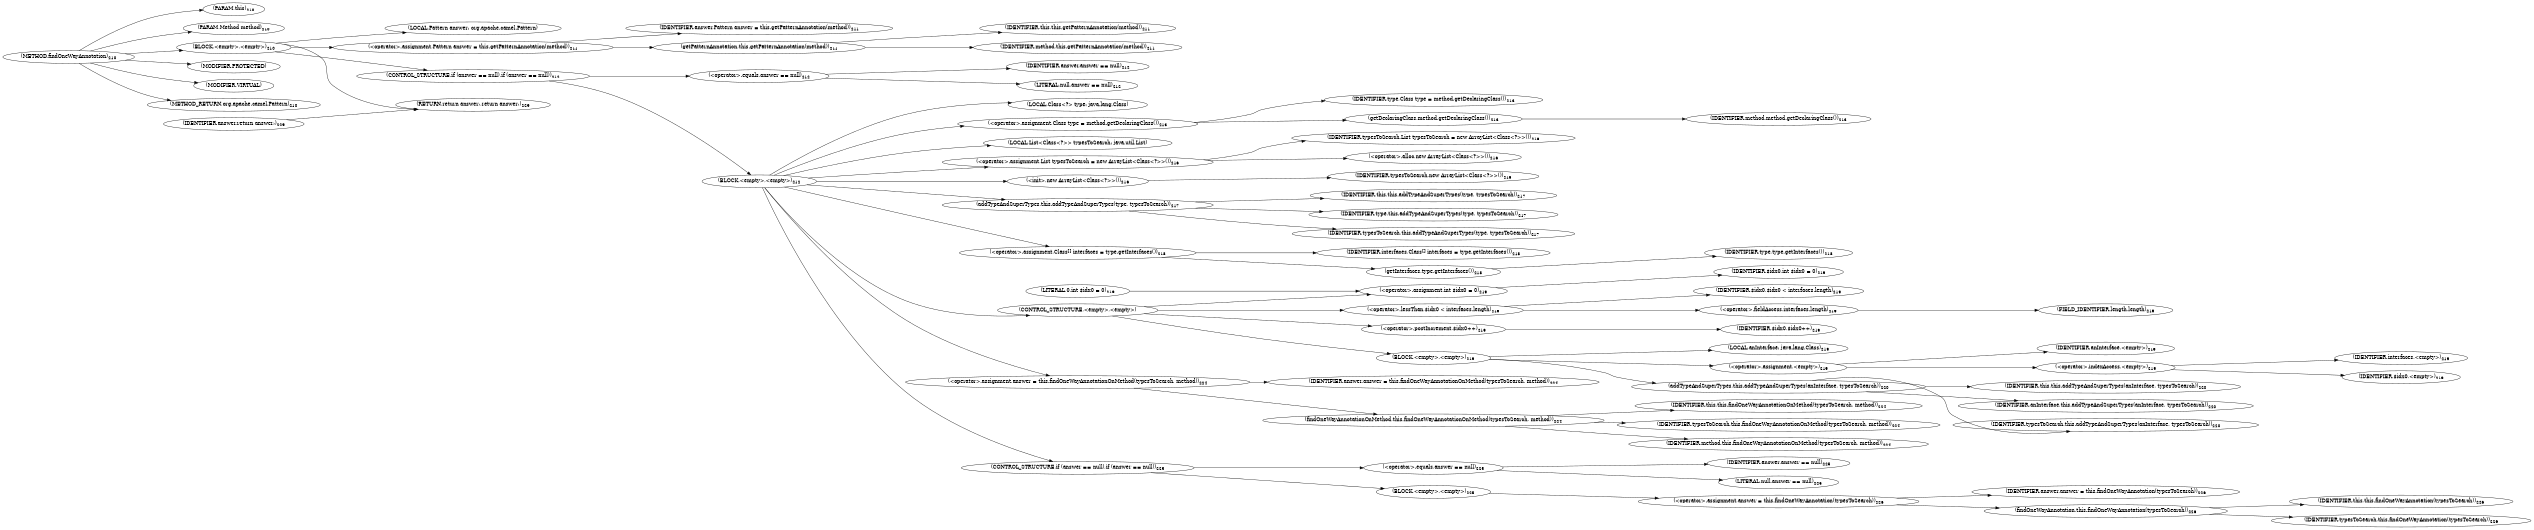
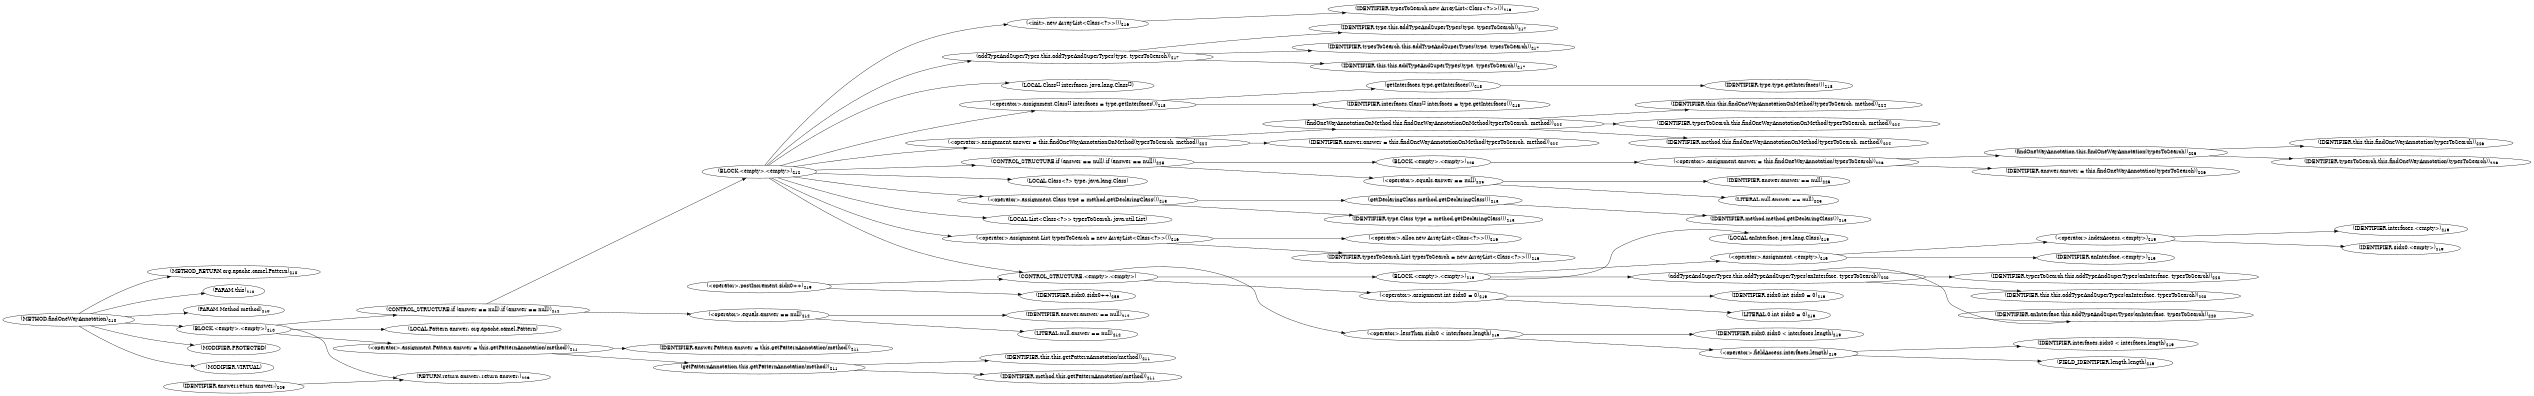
node "(LOCAL,Class[] interfaces: java.lang.Class[])": added
edge "(LITERAL,0,int $idx0 = 0)" -> "(<operator>.assignment,int $idx0 = 0)": reversed
edge "(CONTROL_STRUCTURE,<empty>,<empty>)" -> "(<operator>.postIncrement,$idx0++)": reversed
node "(IDENTIFIER,$idx0,$idx0++)": text "219" -> "259"
node "(IDENTIFIER,interfaces,$idx0 < interfaces.length)": added
